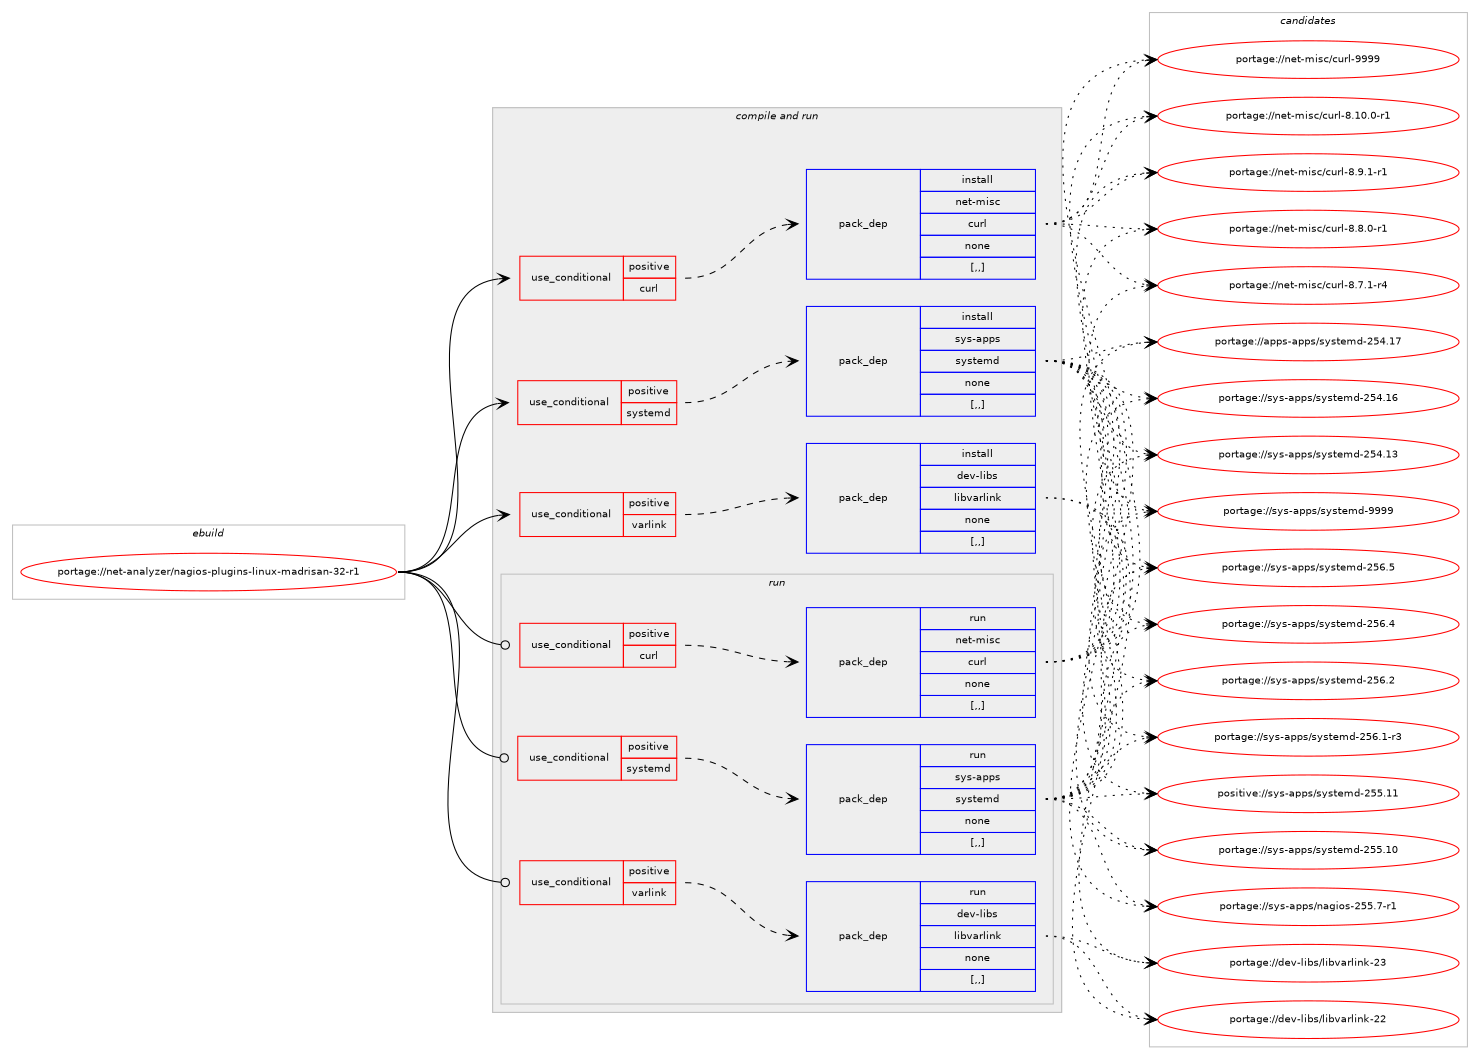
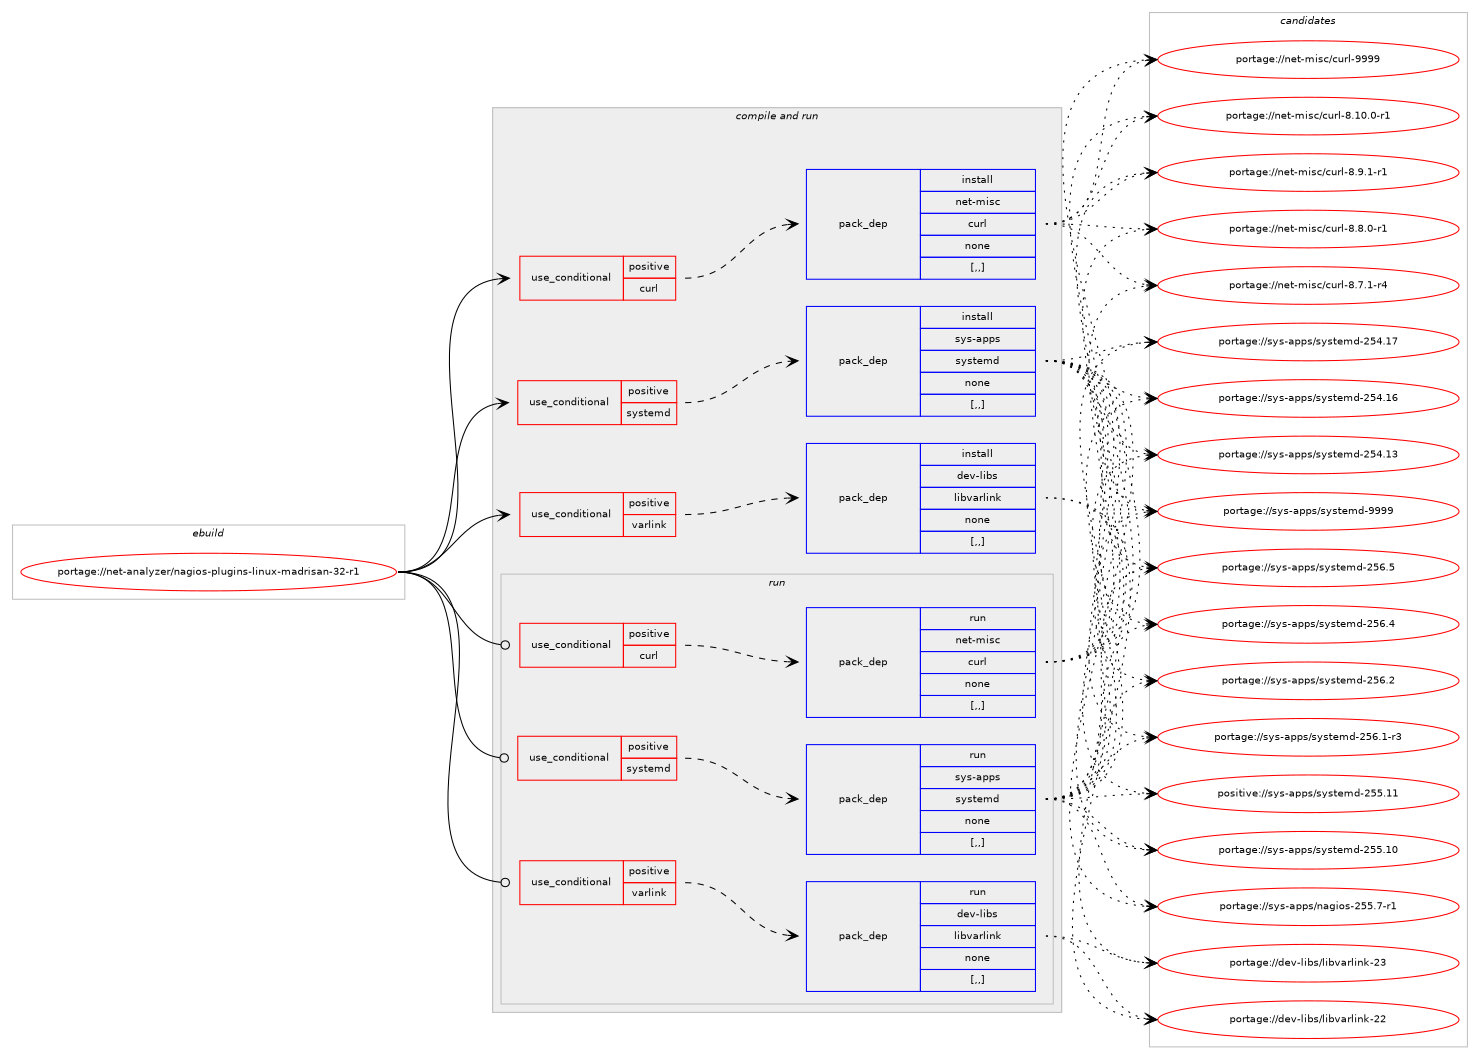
node "portage://apps-apps/systemd-254.17": label "portage://apps-apps/systemd-254.17" -> "portage://sys-apps/systemd-254.17"
